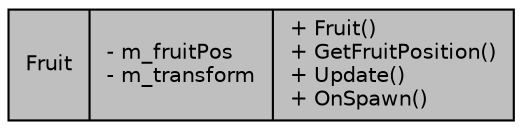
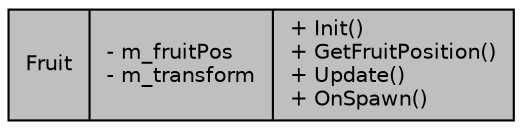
node "Fruit": text "+ Fruit()" -> "+ Init()"
